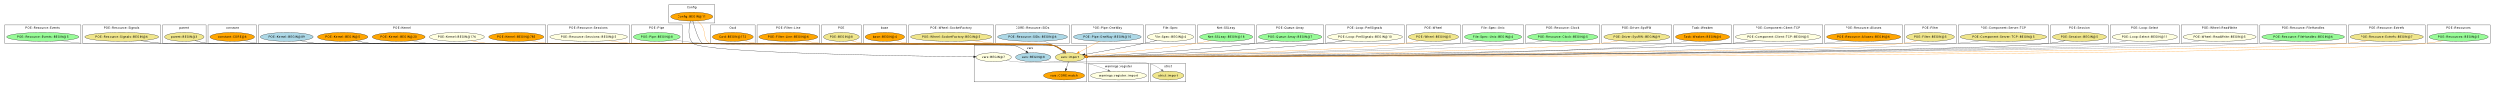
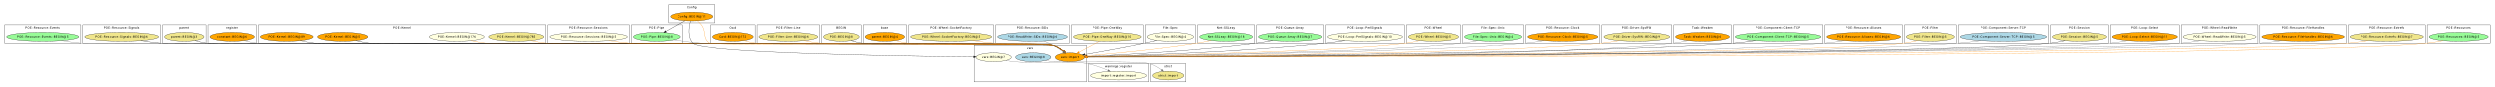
cluster "constant": label "constant" -> "register"
cluster "POE": label "POE" -> "BEGIN"
cluster "CORE::Resource::SIDs": label "CORE::Resource::SIDs" -> "POE::Resource::SIDs"
node "constant::CORE@6": label "constant::CORE@6" -> "constant::BEGIN@6"
node "POE::Kernel::BEGIN@89": fillcolor lightblue -> orange
node "POE::Kernel::BEGIN@20": removed
node "POE::Kernel::BEGIN@785": fillcolor orange -> khaki
node "POE::Filter::Line::BEGIN@6": fillcolor orange -> khaki
node "base::BEGIN@4": label "base::BEGIN@4" -> "parent::BEGIN@4"
node "POE::Resource::SIDs::BEGIN@6": label "POE::Resource::SIDs::BEGIN@6" -> "POE::ReadWrite::SIDs::BEGIN@6"
node "POE::Pipe::OneWay::BEGIN@10": fillcolor lightblue -> khaki
node "POE::Resource::Clock::BEGIN@5": fillcolor palegreen -> orange
node "POE::Component::Client::TCP::BEGIN@5": fillcolor lightyellow -> palegreen
node "POE::Component::Server::TCP::BEGIN@5": fillcolor khaki -> lightblue
node "POE::Loop::Select::BEGIN@11": fillcolor lightyellow -> orange
node "POE::Resource::FileHandles::BEGIN@6": fillcolor palegreen -> orange
edge "POE::BEGIN@8" -> "vars::import": color darkorange -> black
edge "Config::BEGIN@11" -> "vars::BEGIN@8": now "Config::BEGIN@11" -> "POE::Pipe::BEGIN@8"
node "vars::import": fillcolor khaki -> orange
node "vars::CORE:match": removed
node "warnings::register::import": label "warnings::register::import" -> "import::register::import"
